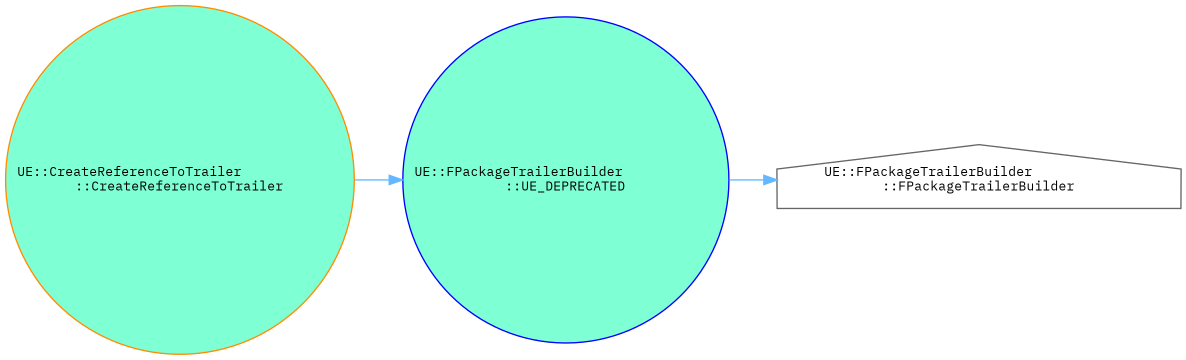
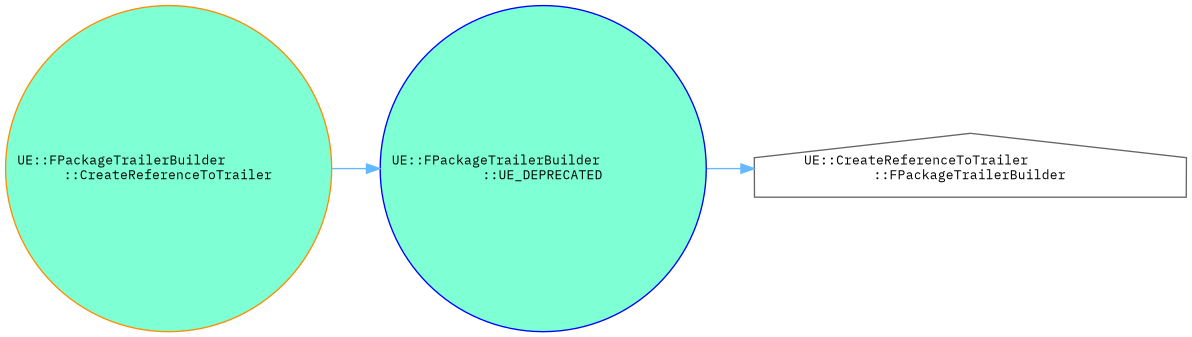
node "UE::CreateReferenceToTrailer ::CreateReferenceToTrailer": label "UE::CreateReferenceToTrailer ::CreateReferenceToTrailer" -> "UE::FPackageTrailerBuilder ::CreateReferenceToTrailer"
node "UE::FPackageTrailerBuilder ::FPackageTrailerBuilder": label "UE::FPackageTrailerBuilder ::FPackageTrailerBuilder" -> "UE::CreateReferenceToTrailer ::FPackageTrailerBuilder"
